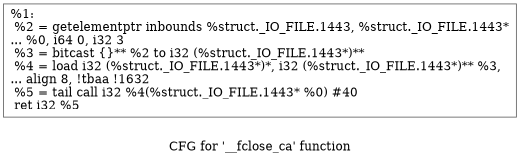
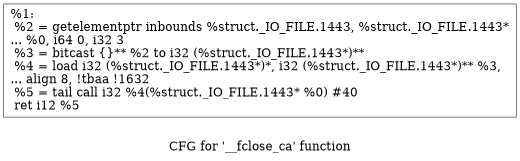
node "%1:": text "ret i32 %5" -> "ret i12 %5"
